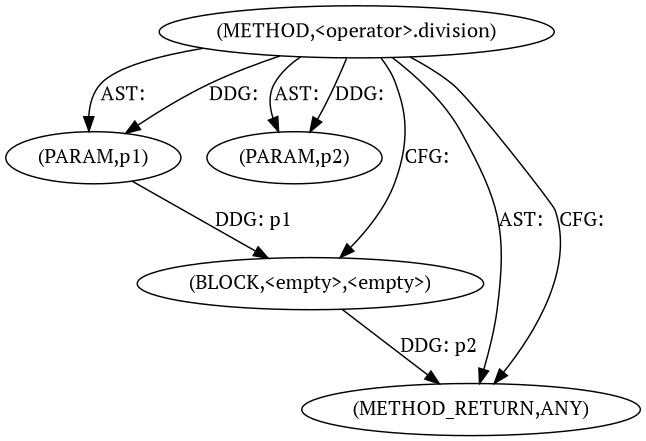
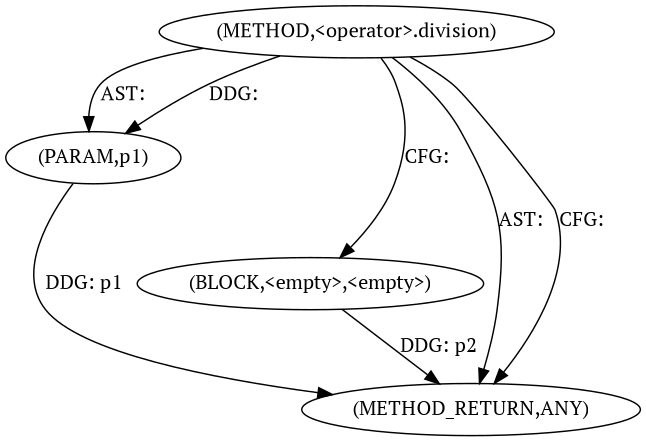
node "(PARAM,p2)": removed
edge "(PARAM,p1)" -> "(BLOCK,<empty>,<empty>)": now "(PARAM,p1)" -> "(METHOD_RETURN,ANY)"
